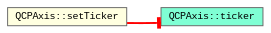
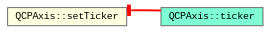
edge "QCPAxis::setTicker" -> "QCPAxis::ticker": reversed
